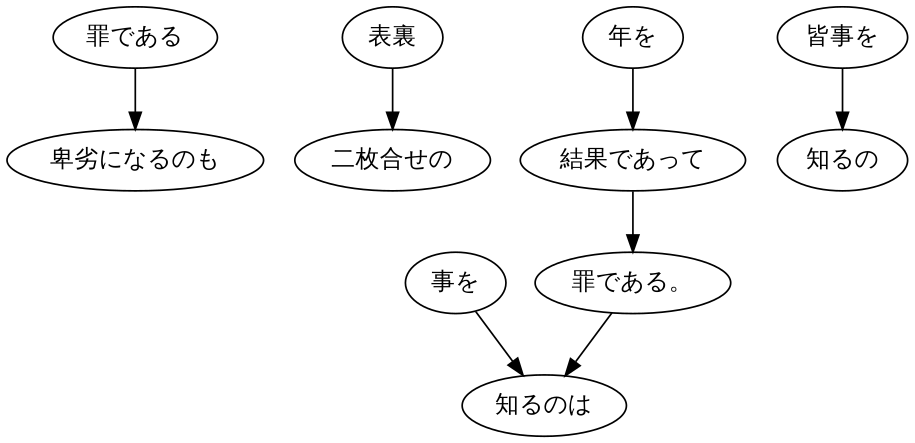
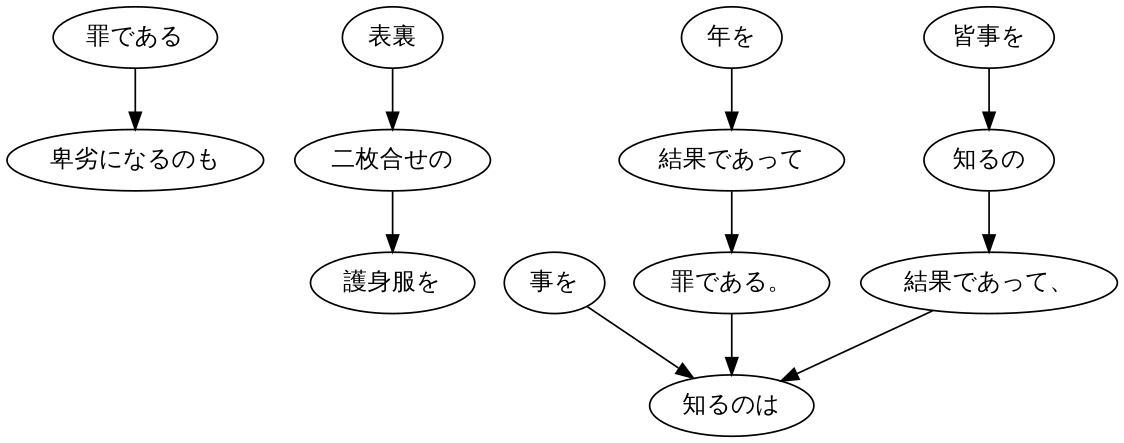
node "護身服を": added
node "結果であって、": added
